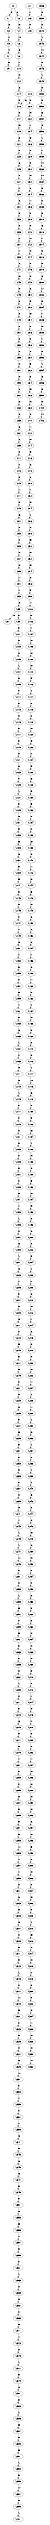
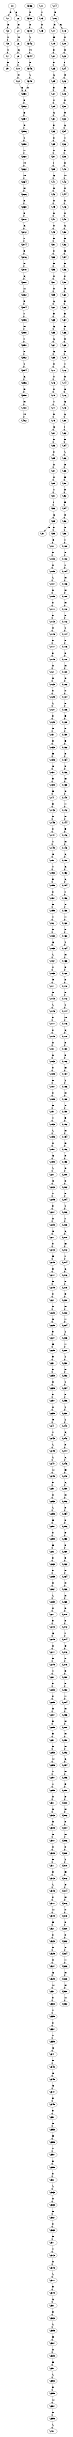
edge "S12" -> "S14": now "S12" -> "S350"
edge "S18" -> "S16": reversed
